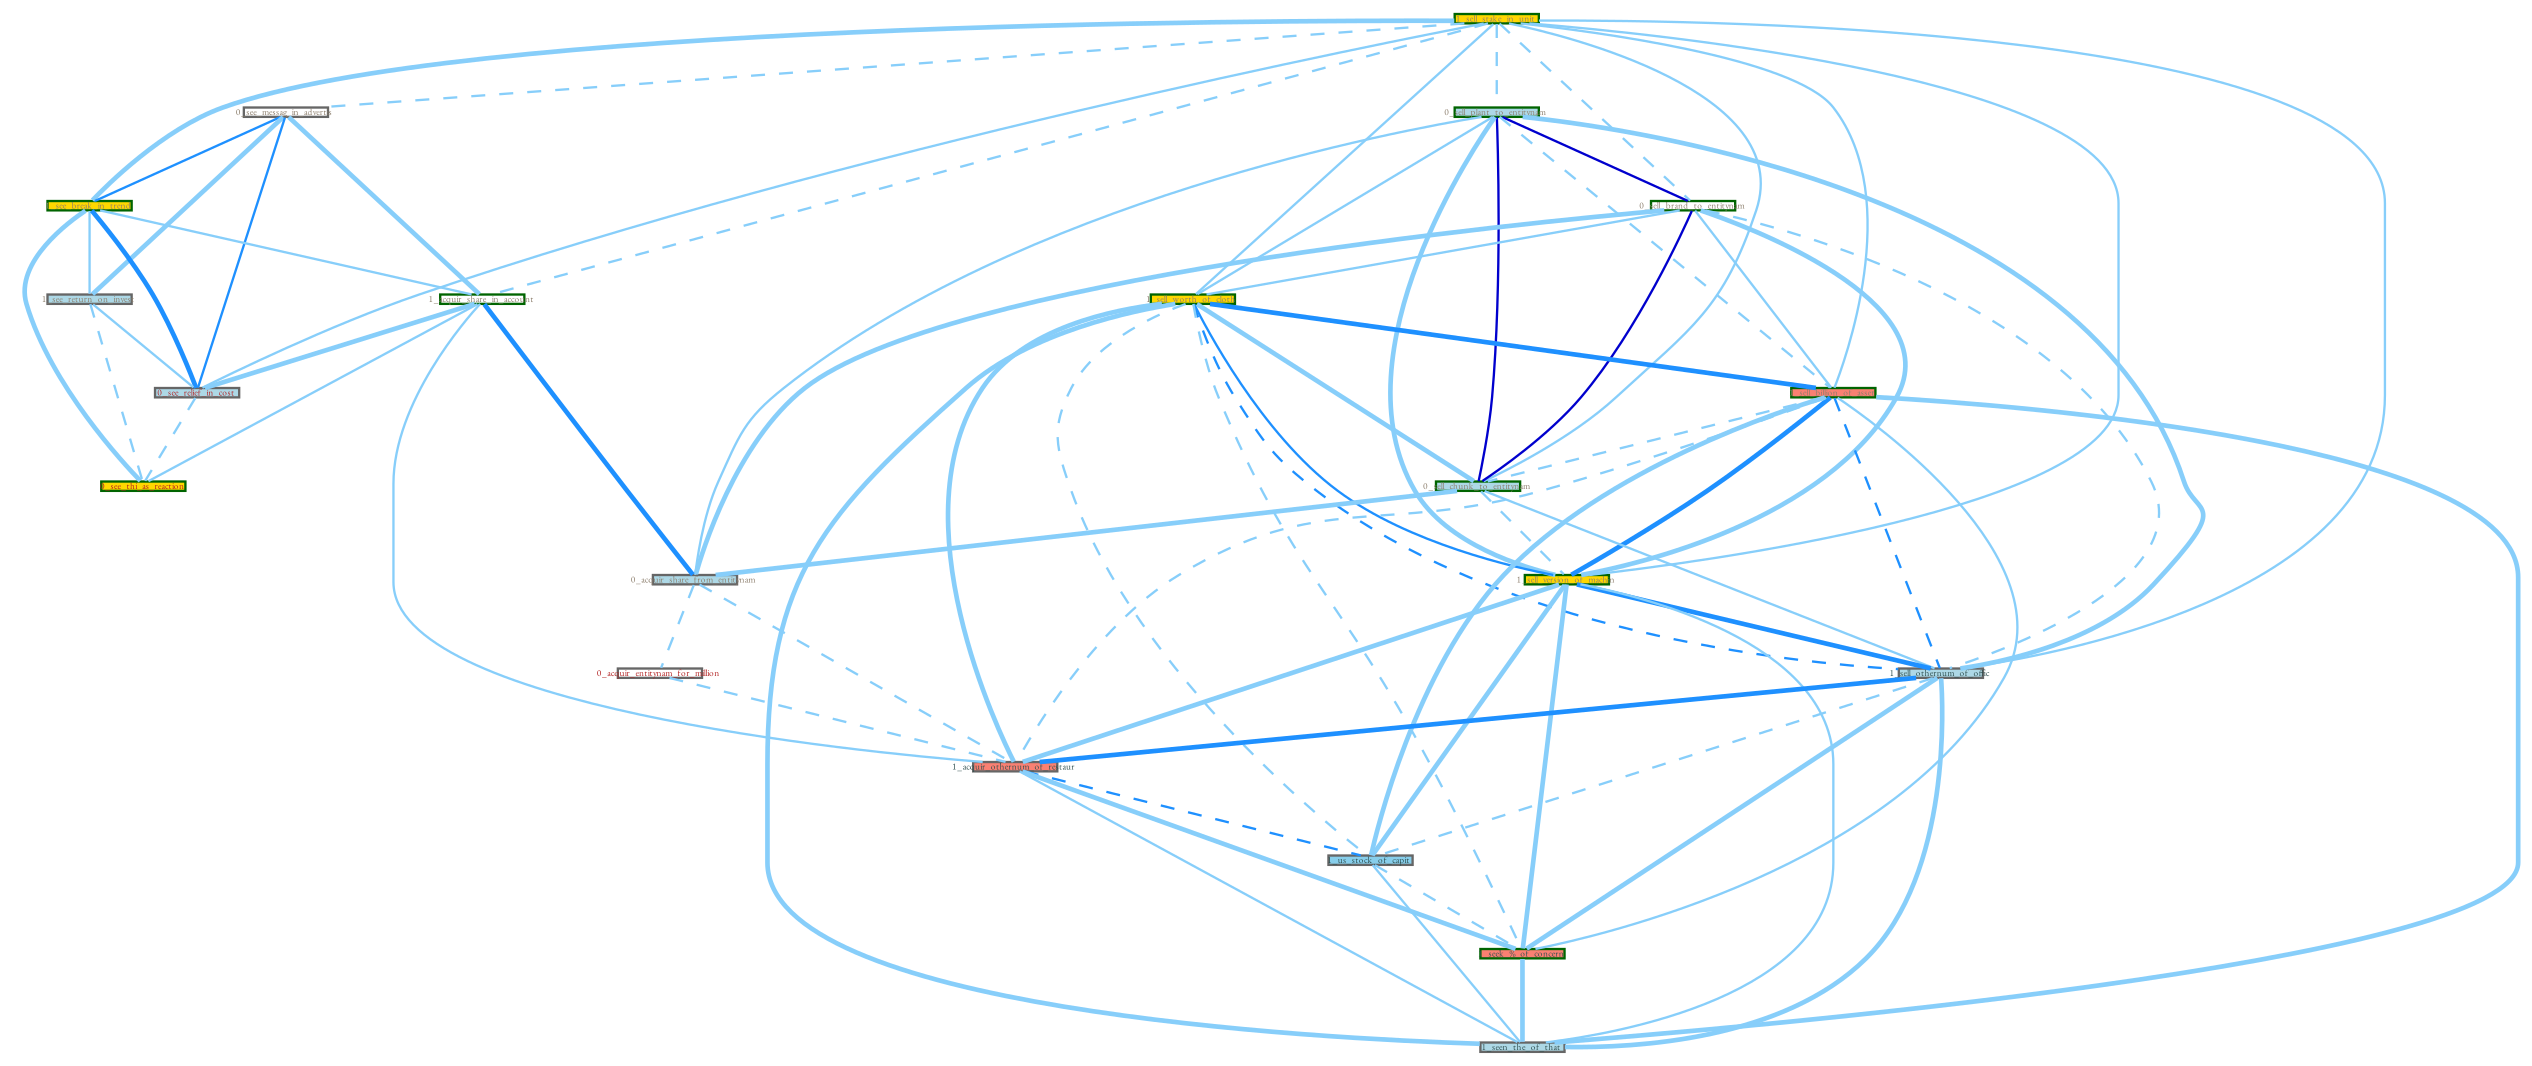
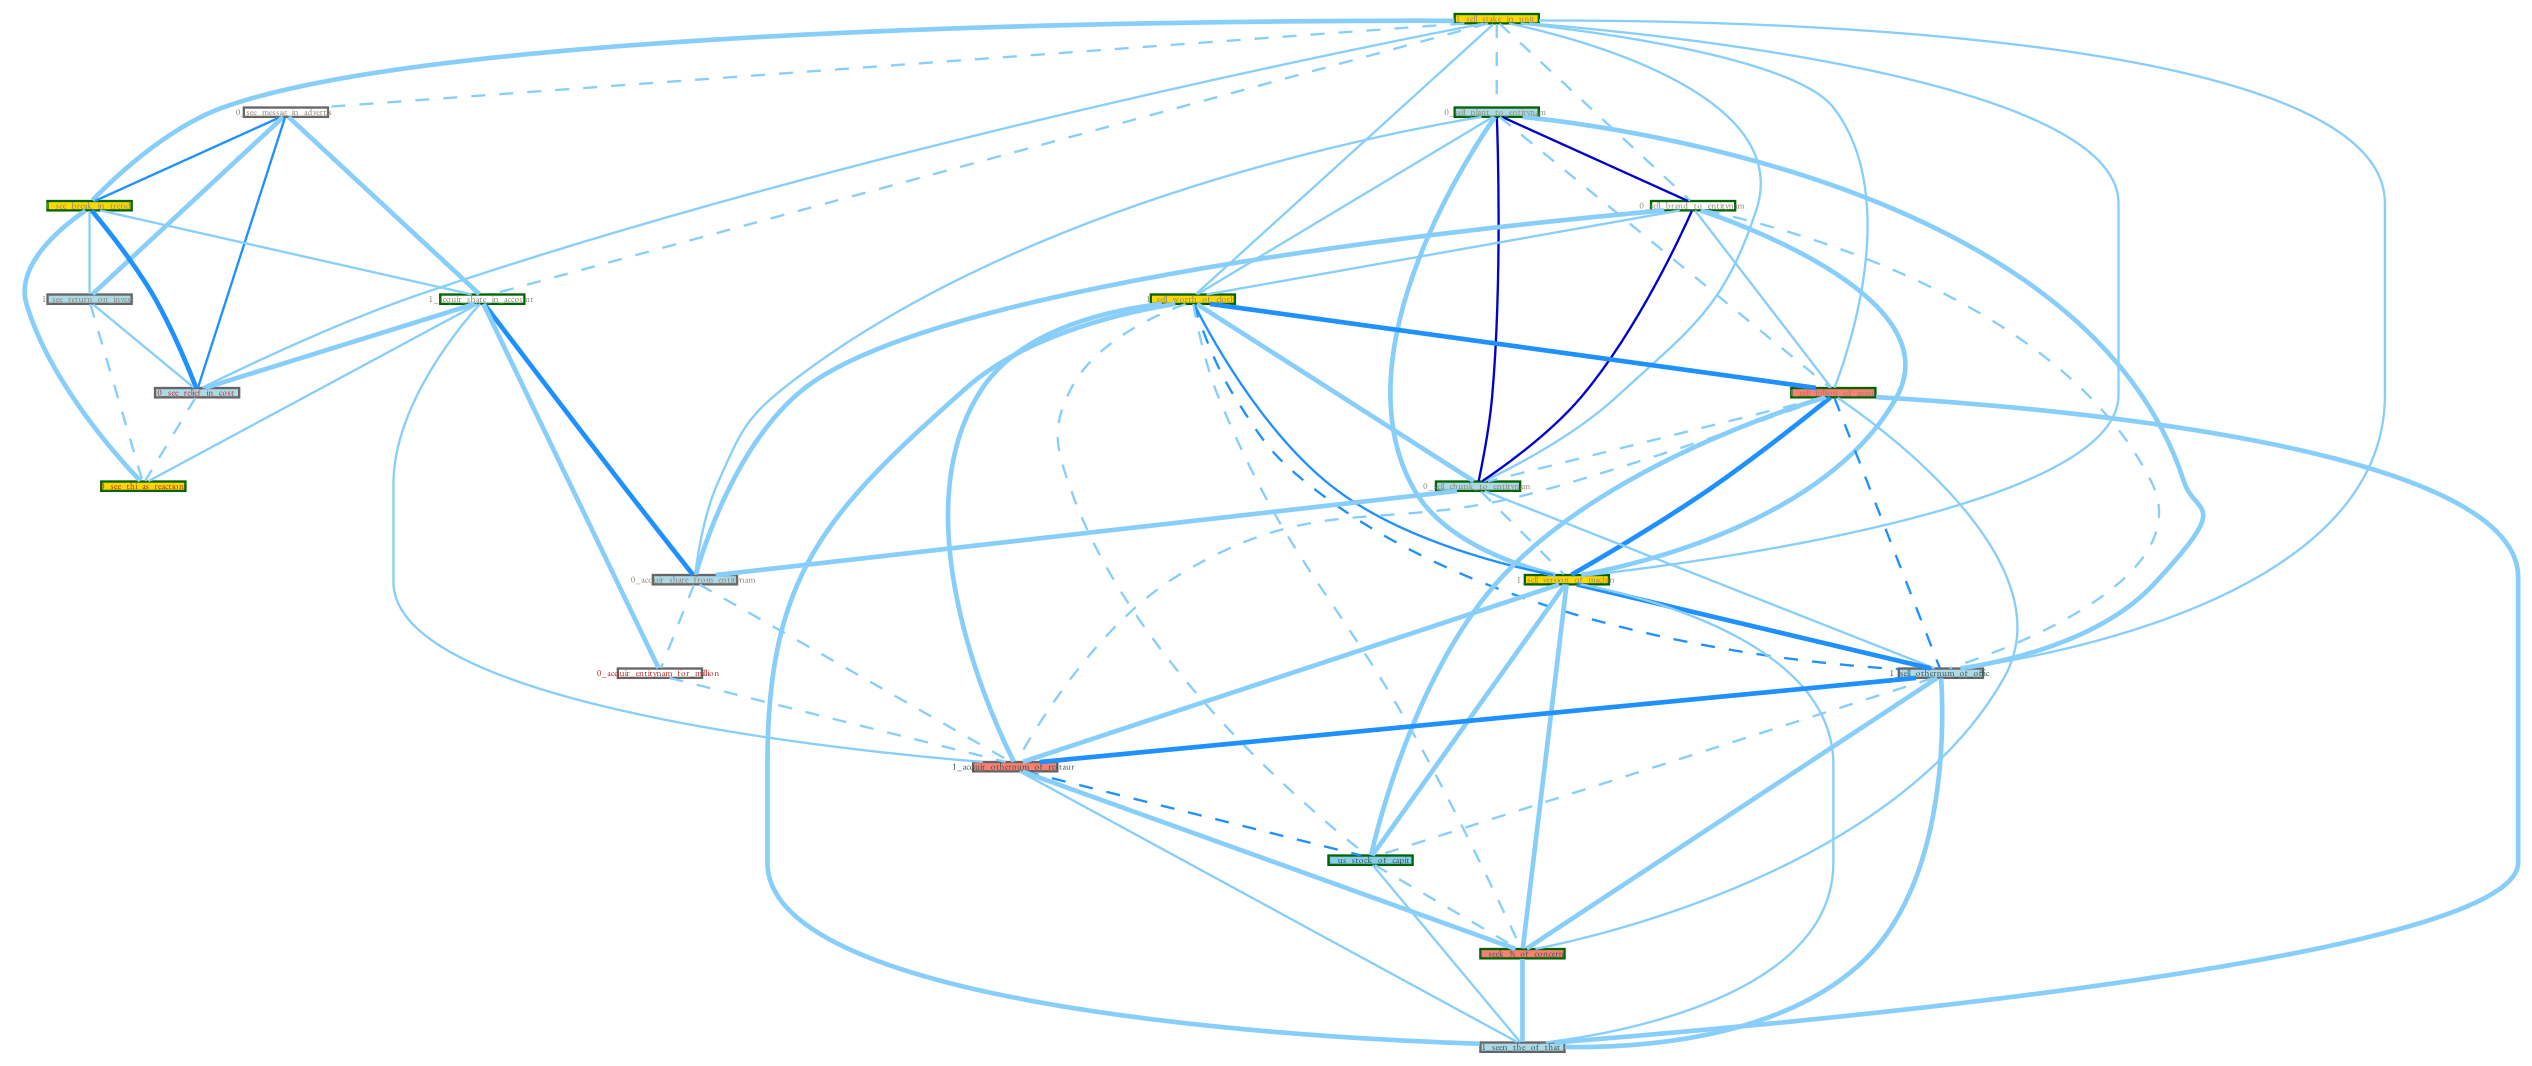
edge "1_acquir_share_in_account" -- "0_acquir_entitynam_for_million": added
node "1_us_stock_of_capit": color gray40 -> darkgreen
